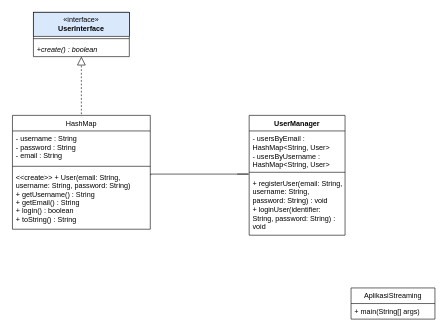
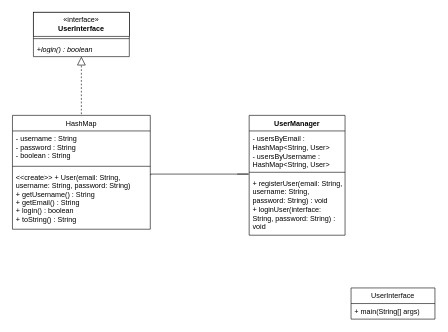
node "«interface» UserInterface": fillcolor #dae8fc -> #ffffff
node "+create() : boolean": label "+create() : boolean" -> "+login() : boolean"
node "- username : String - password : String - email : String": label "- username : String - password : String - email : String" -> "- username : String - password : String - boolean : String"
node "+ registerUser(email: String, username: String, password: String) : void + loginUser(identifier: String, password: String) : void": label "+ registerUser(email: String, username: String, password: String) : void + loginUser(identifier: String, password: String) : void" -> "+ registerUser(email: String, username: String, password: String) : void + loginUser(interface: String, password: String) : void"
node "AplikasiStreaming": label "AplikasiStreaming" -> "UserInterface"
